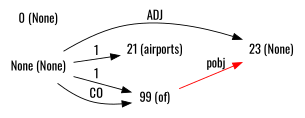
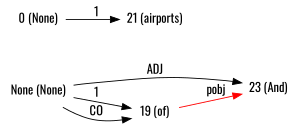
node "23 (None)": label "23 (None)" -> "23 (And)"
edge "None (None)" -> "21 (airports)": now "0 (None)" -> "21 (airports)"
node "99 (of)": label "99 (of)" -> "19 (of)"
